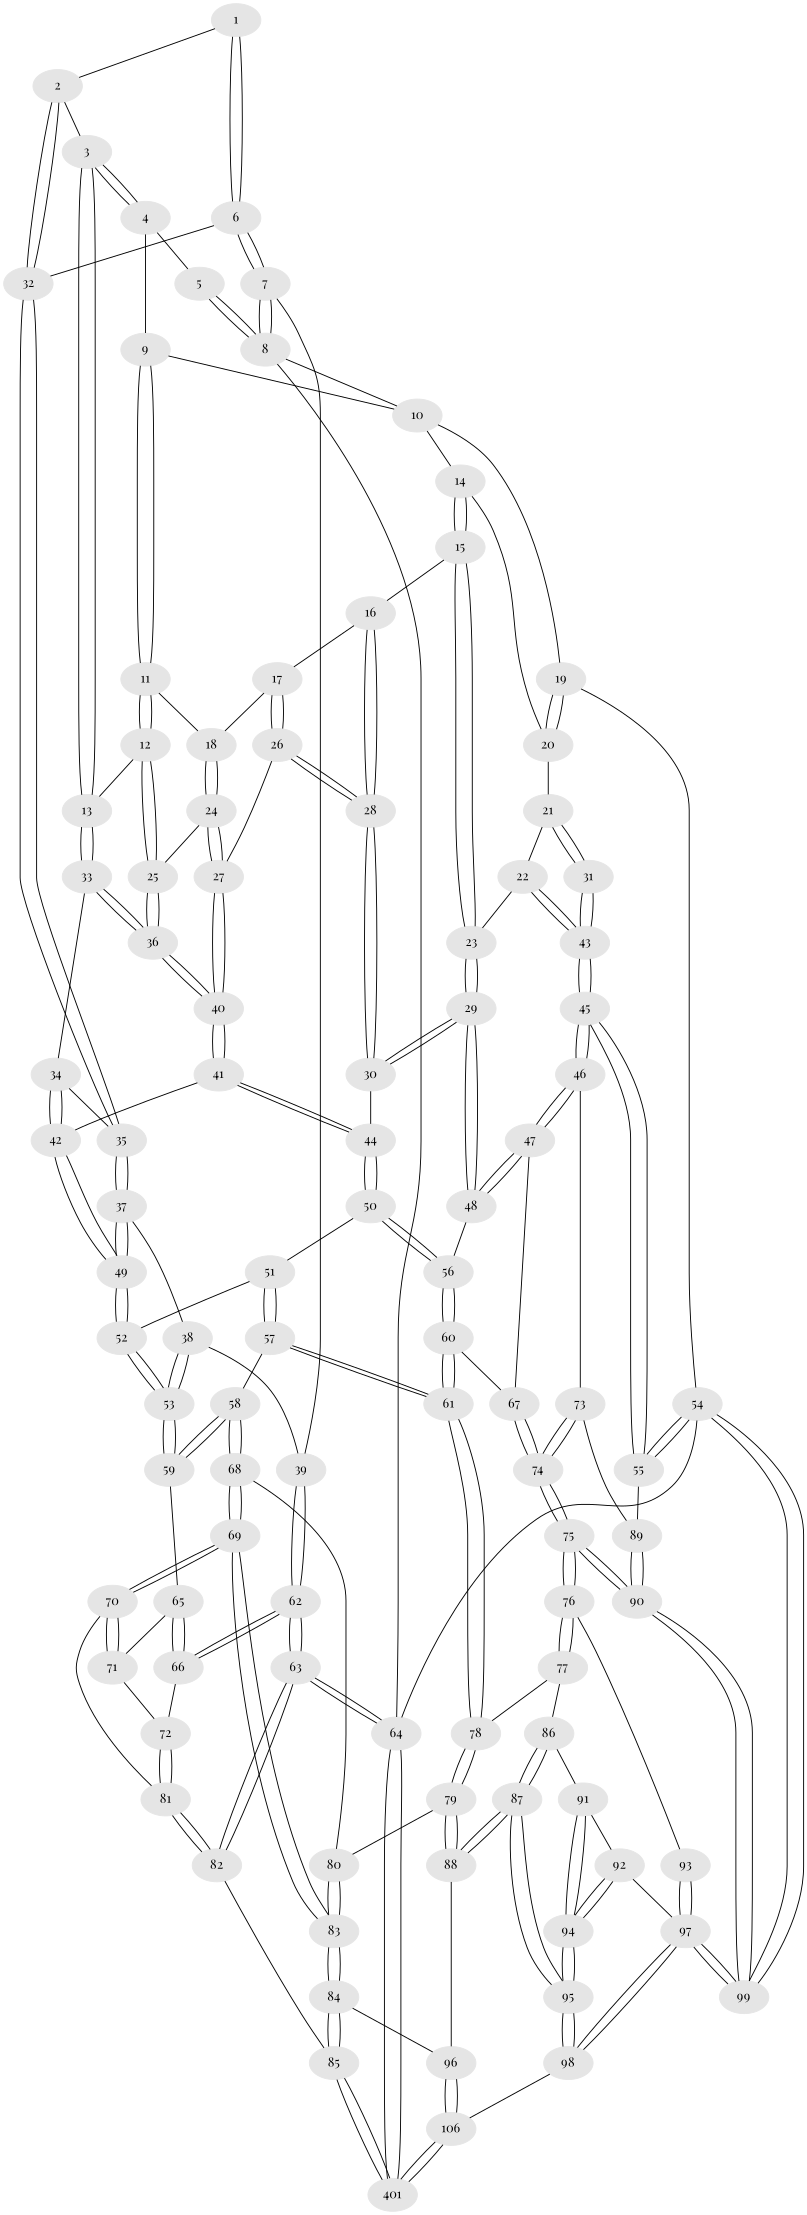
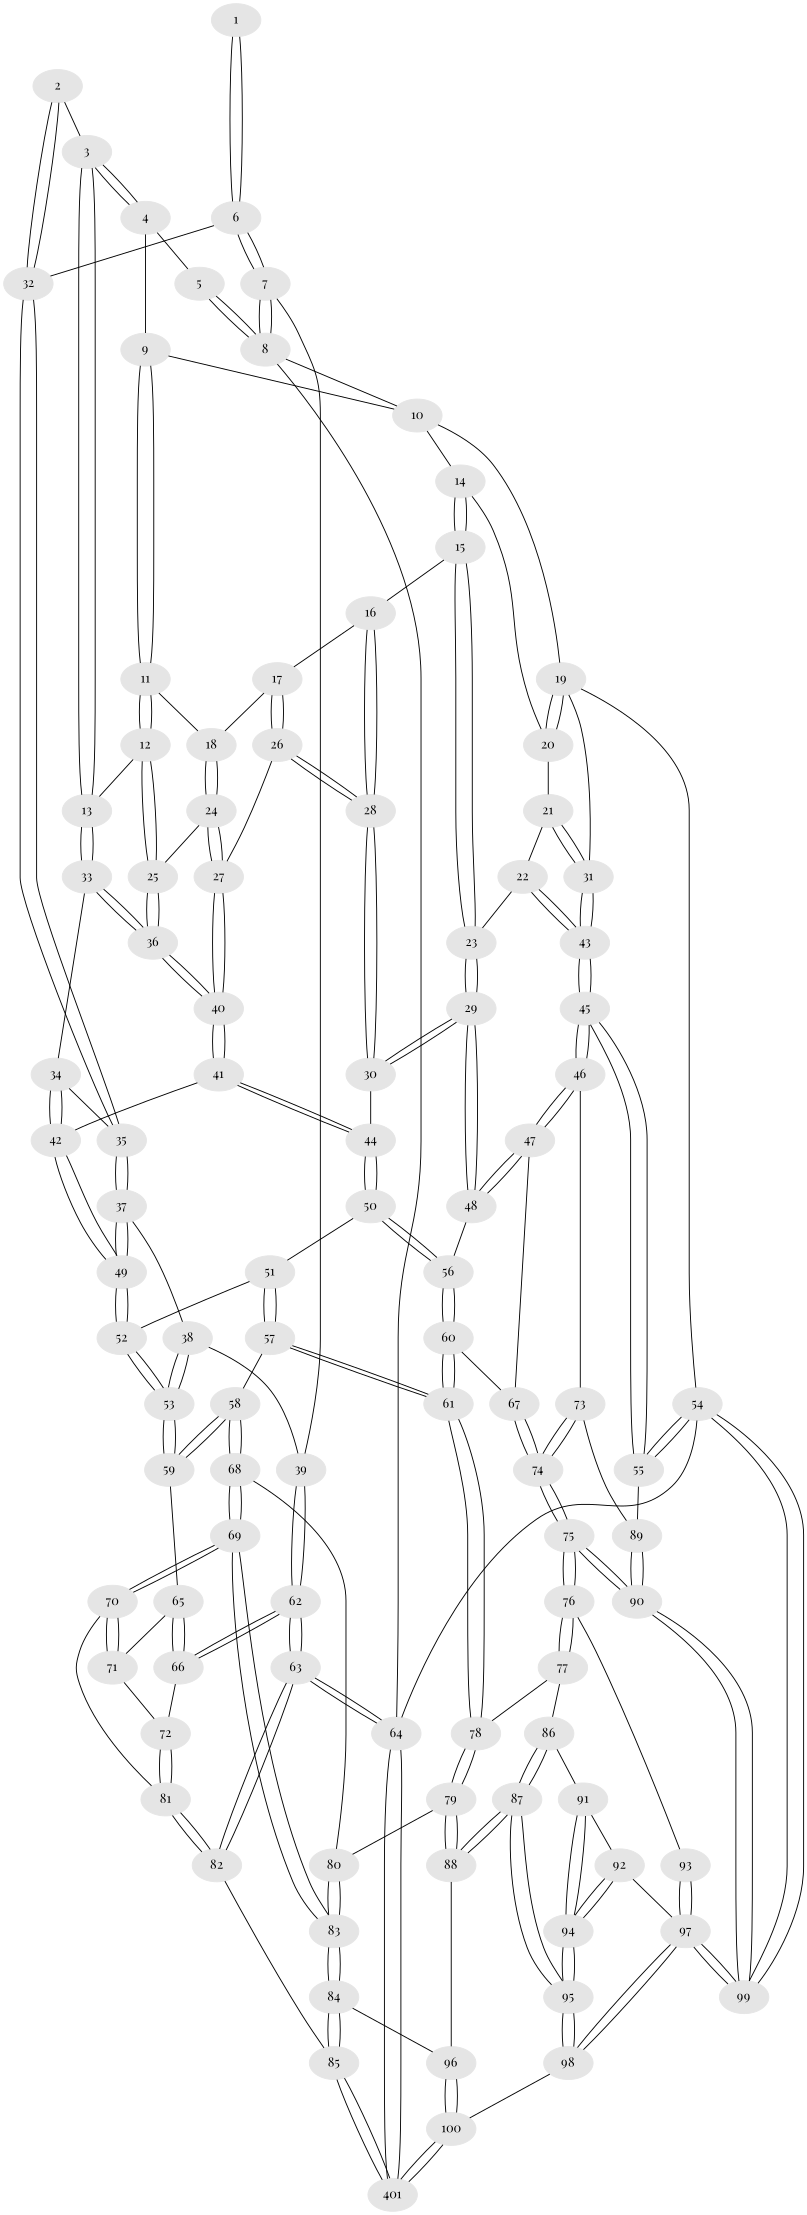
edge "1" -- "2": removed
edge "19" -- "31": added
node "106": label "106" -> "100"
